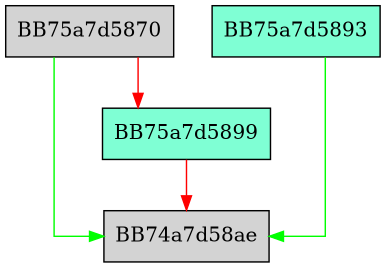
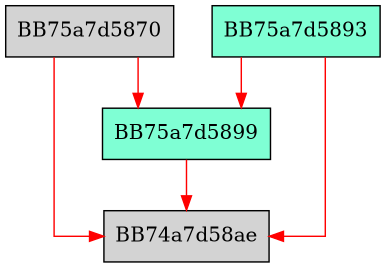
edge "BB75a7d5893" -> "BB75a7d5899": added
edge "BB75a7d5870" -> "BB74a7d58ae": color green -> red
edge "BB75a7d5893" -> "BB74a7d58ae": color green -> red
